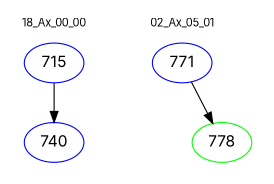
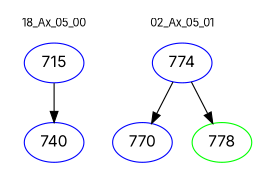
cluster "18_Ax_00_00": label "18_Ax_00_00" -> "18_Ax_05_00"
node "771": label "771" -> "774"
node "770": added
